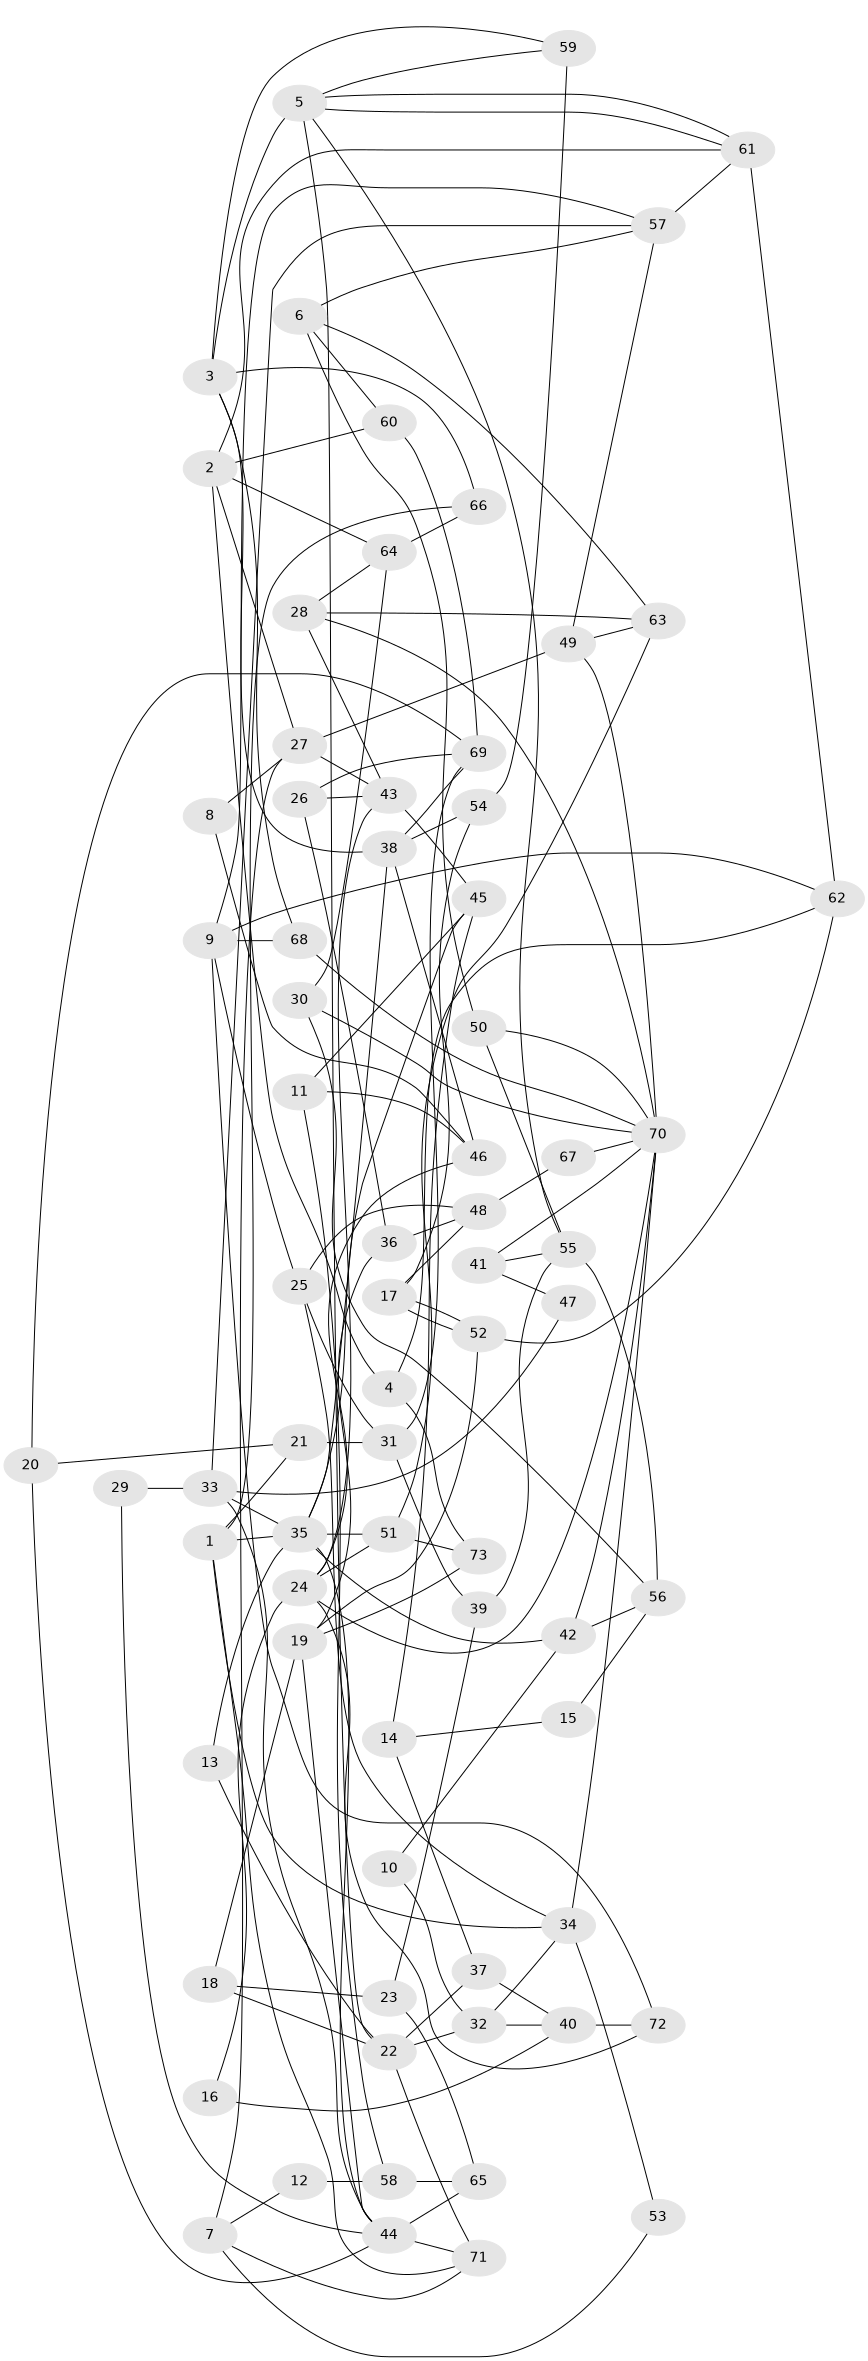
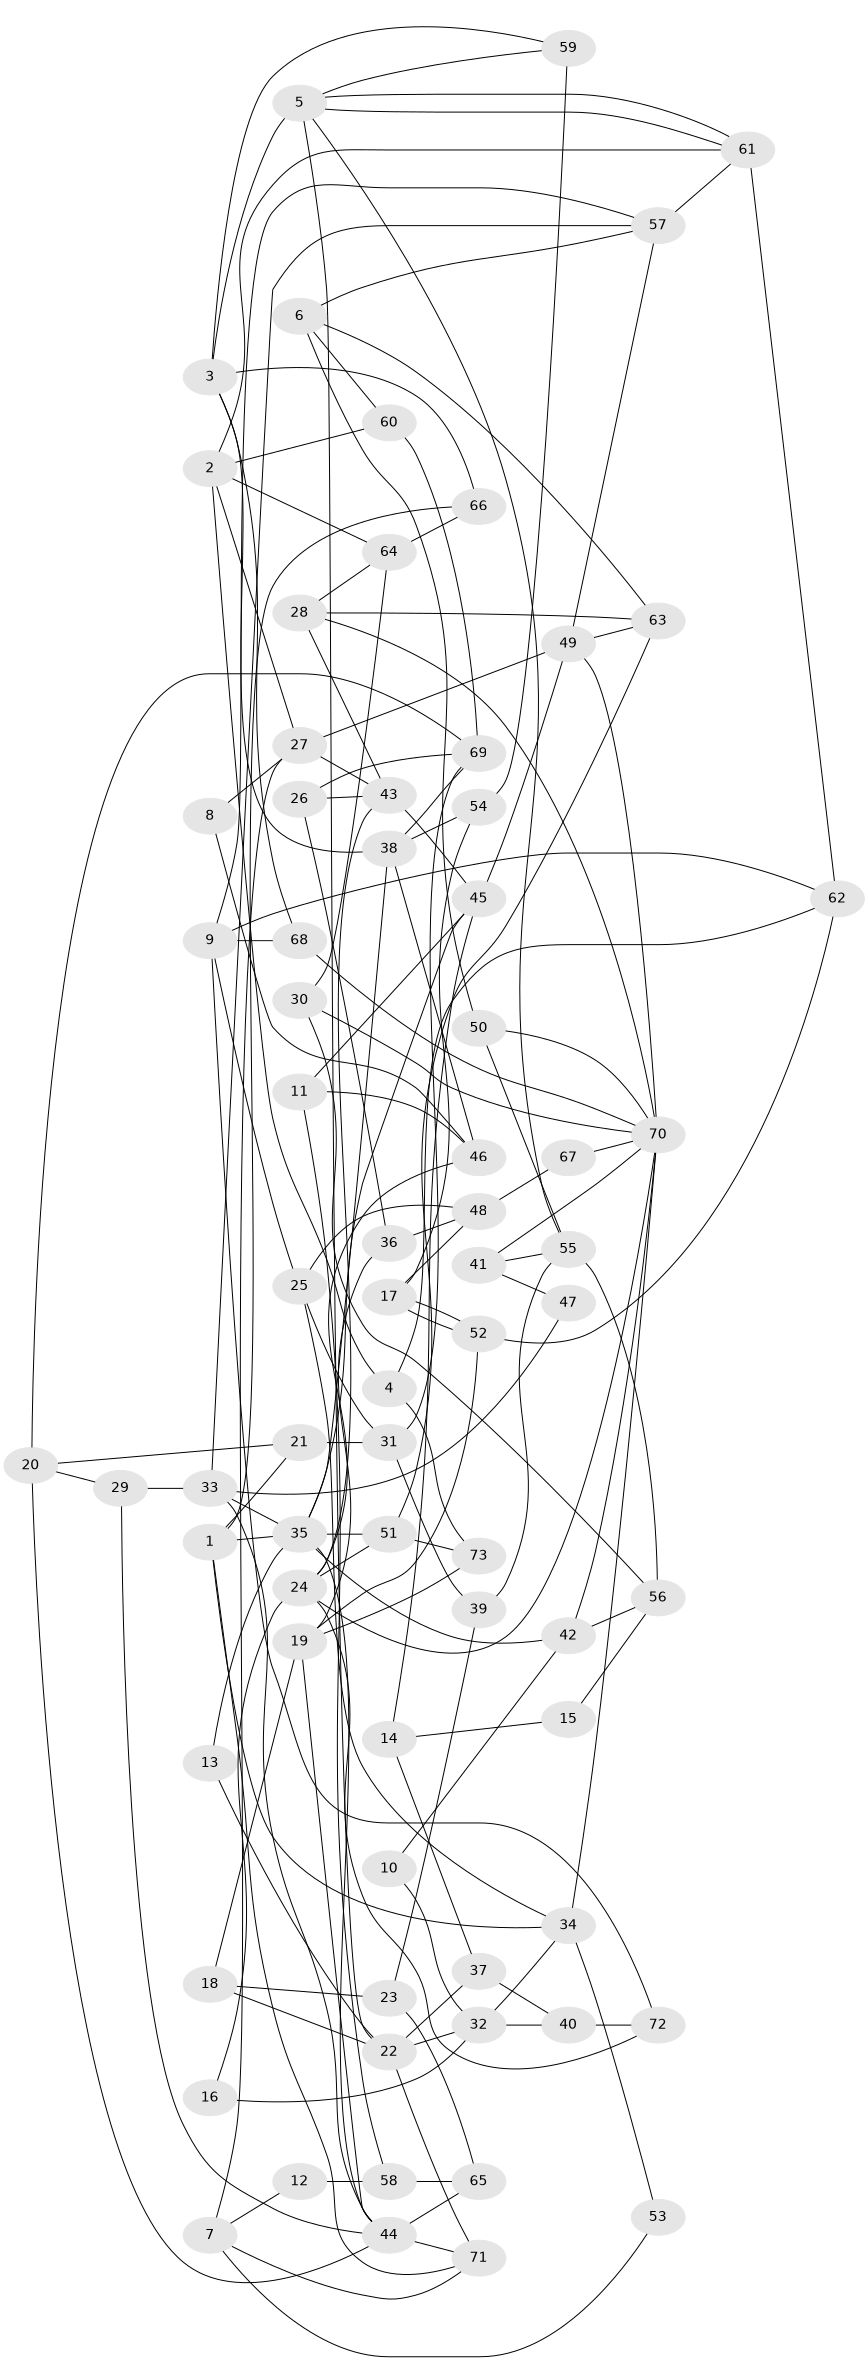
edge "49" -- "45": added
edge "20" -- "29": added
edge "40" -- "16": now "32" -- "16"
